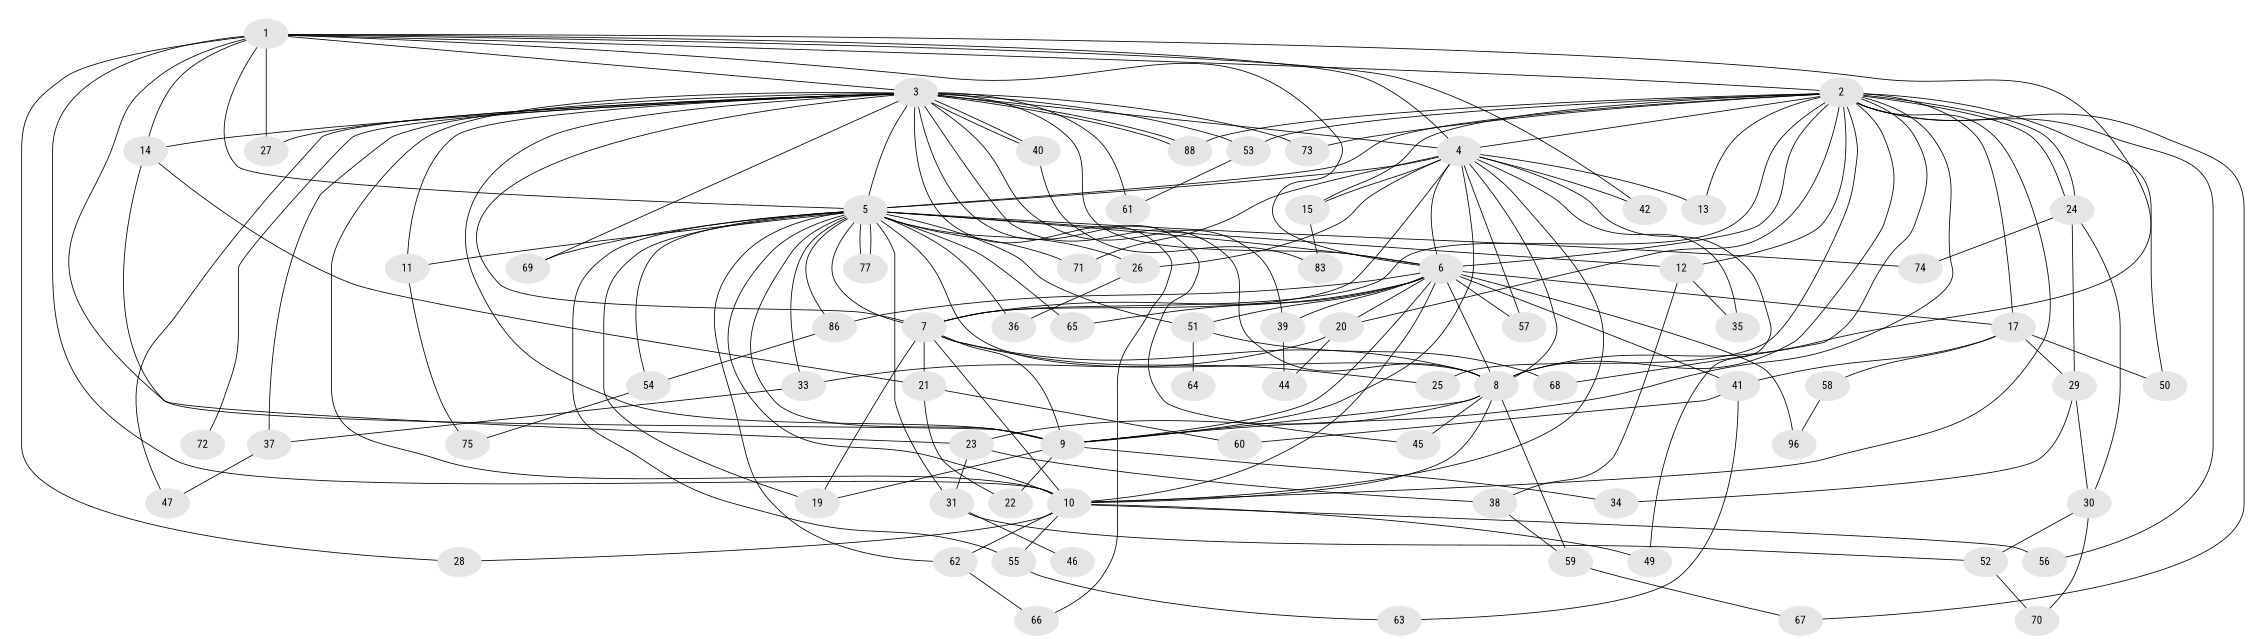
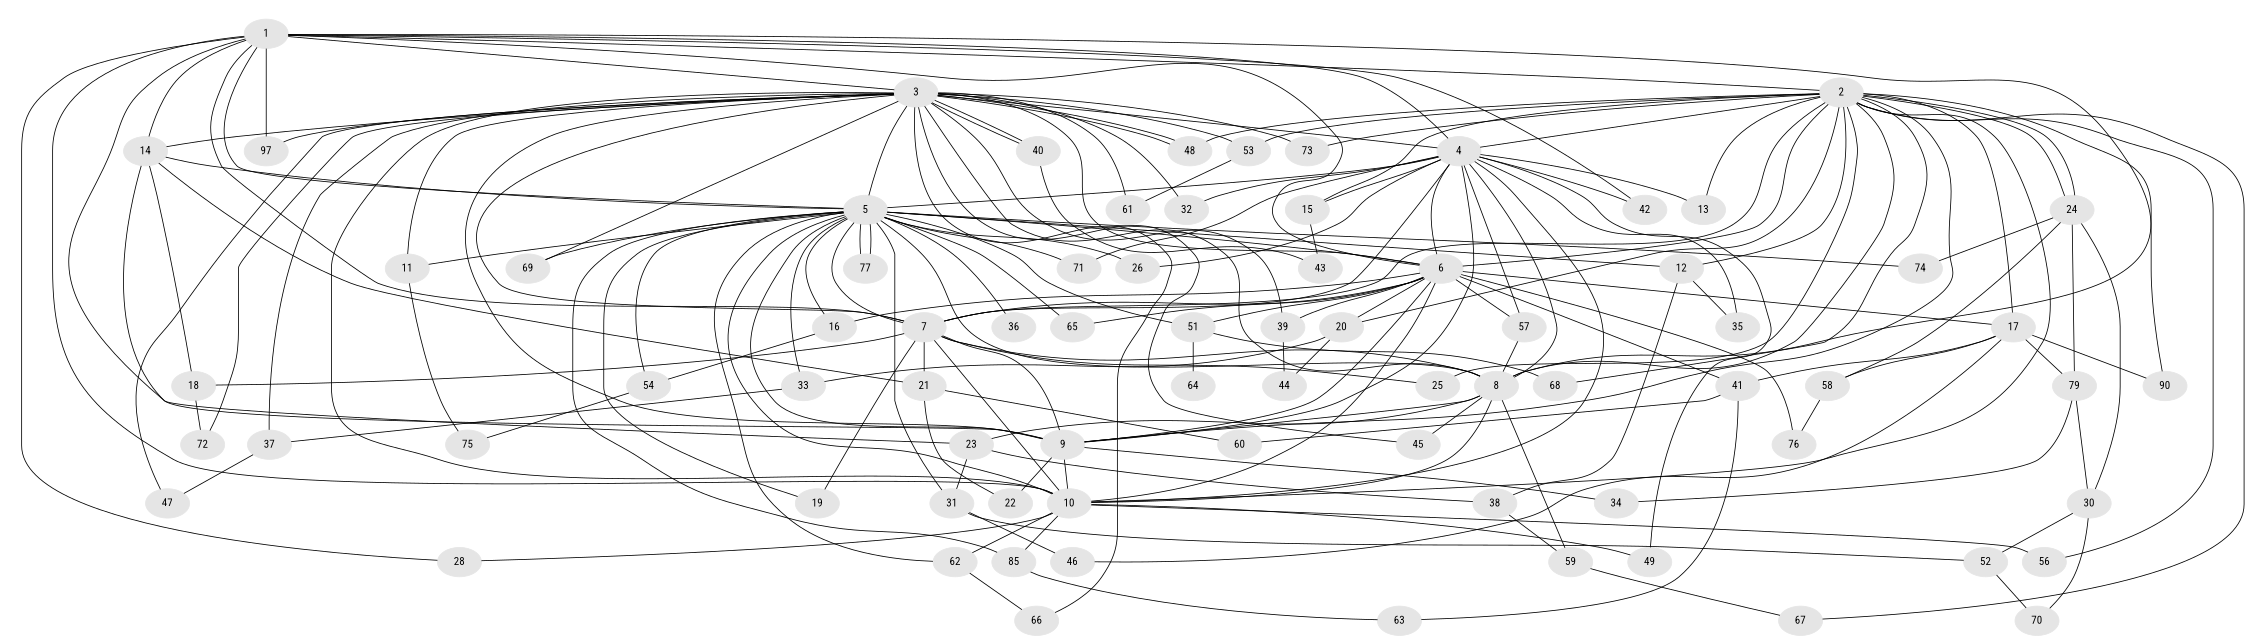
node "27": label "27" -> "97"
node "88": label "88" -> "48"
edge "2" -- "5": now "14" -- "5"
node "32": added
node "83": label "83" -> "43"
edge "26" -- "36": removed
edge "1" -- "7": added
edge "24" -- "58": added
node "86": label "86" -> "16"
edge "6" -- "8": now "57" -- "8"
node "18": added
node "29": label "29" -> "79"
node "50": label "50" -> "90"
node "96": label "96" -> "76"
edge "9" -- "19": now "9" -- "10"
edge "17" -- "46": added
node "55": label "55" -> "85"
